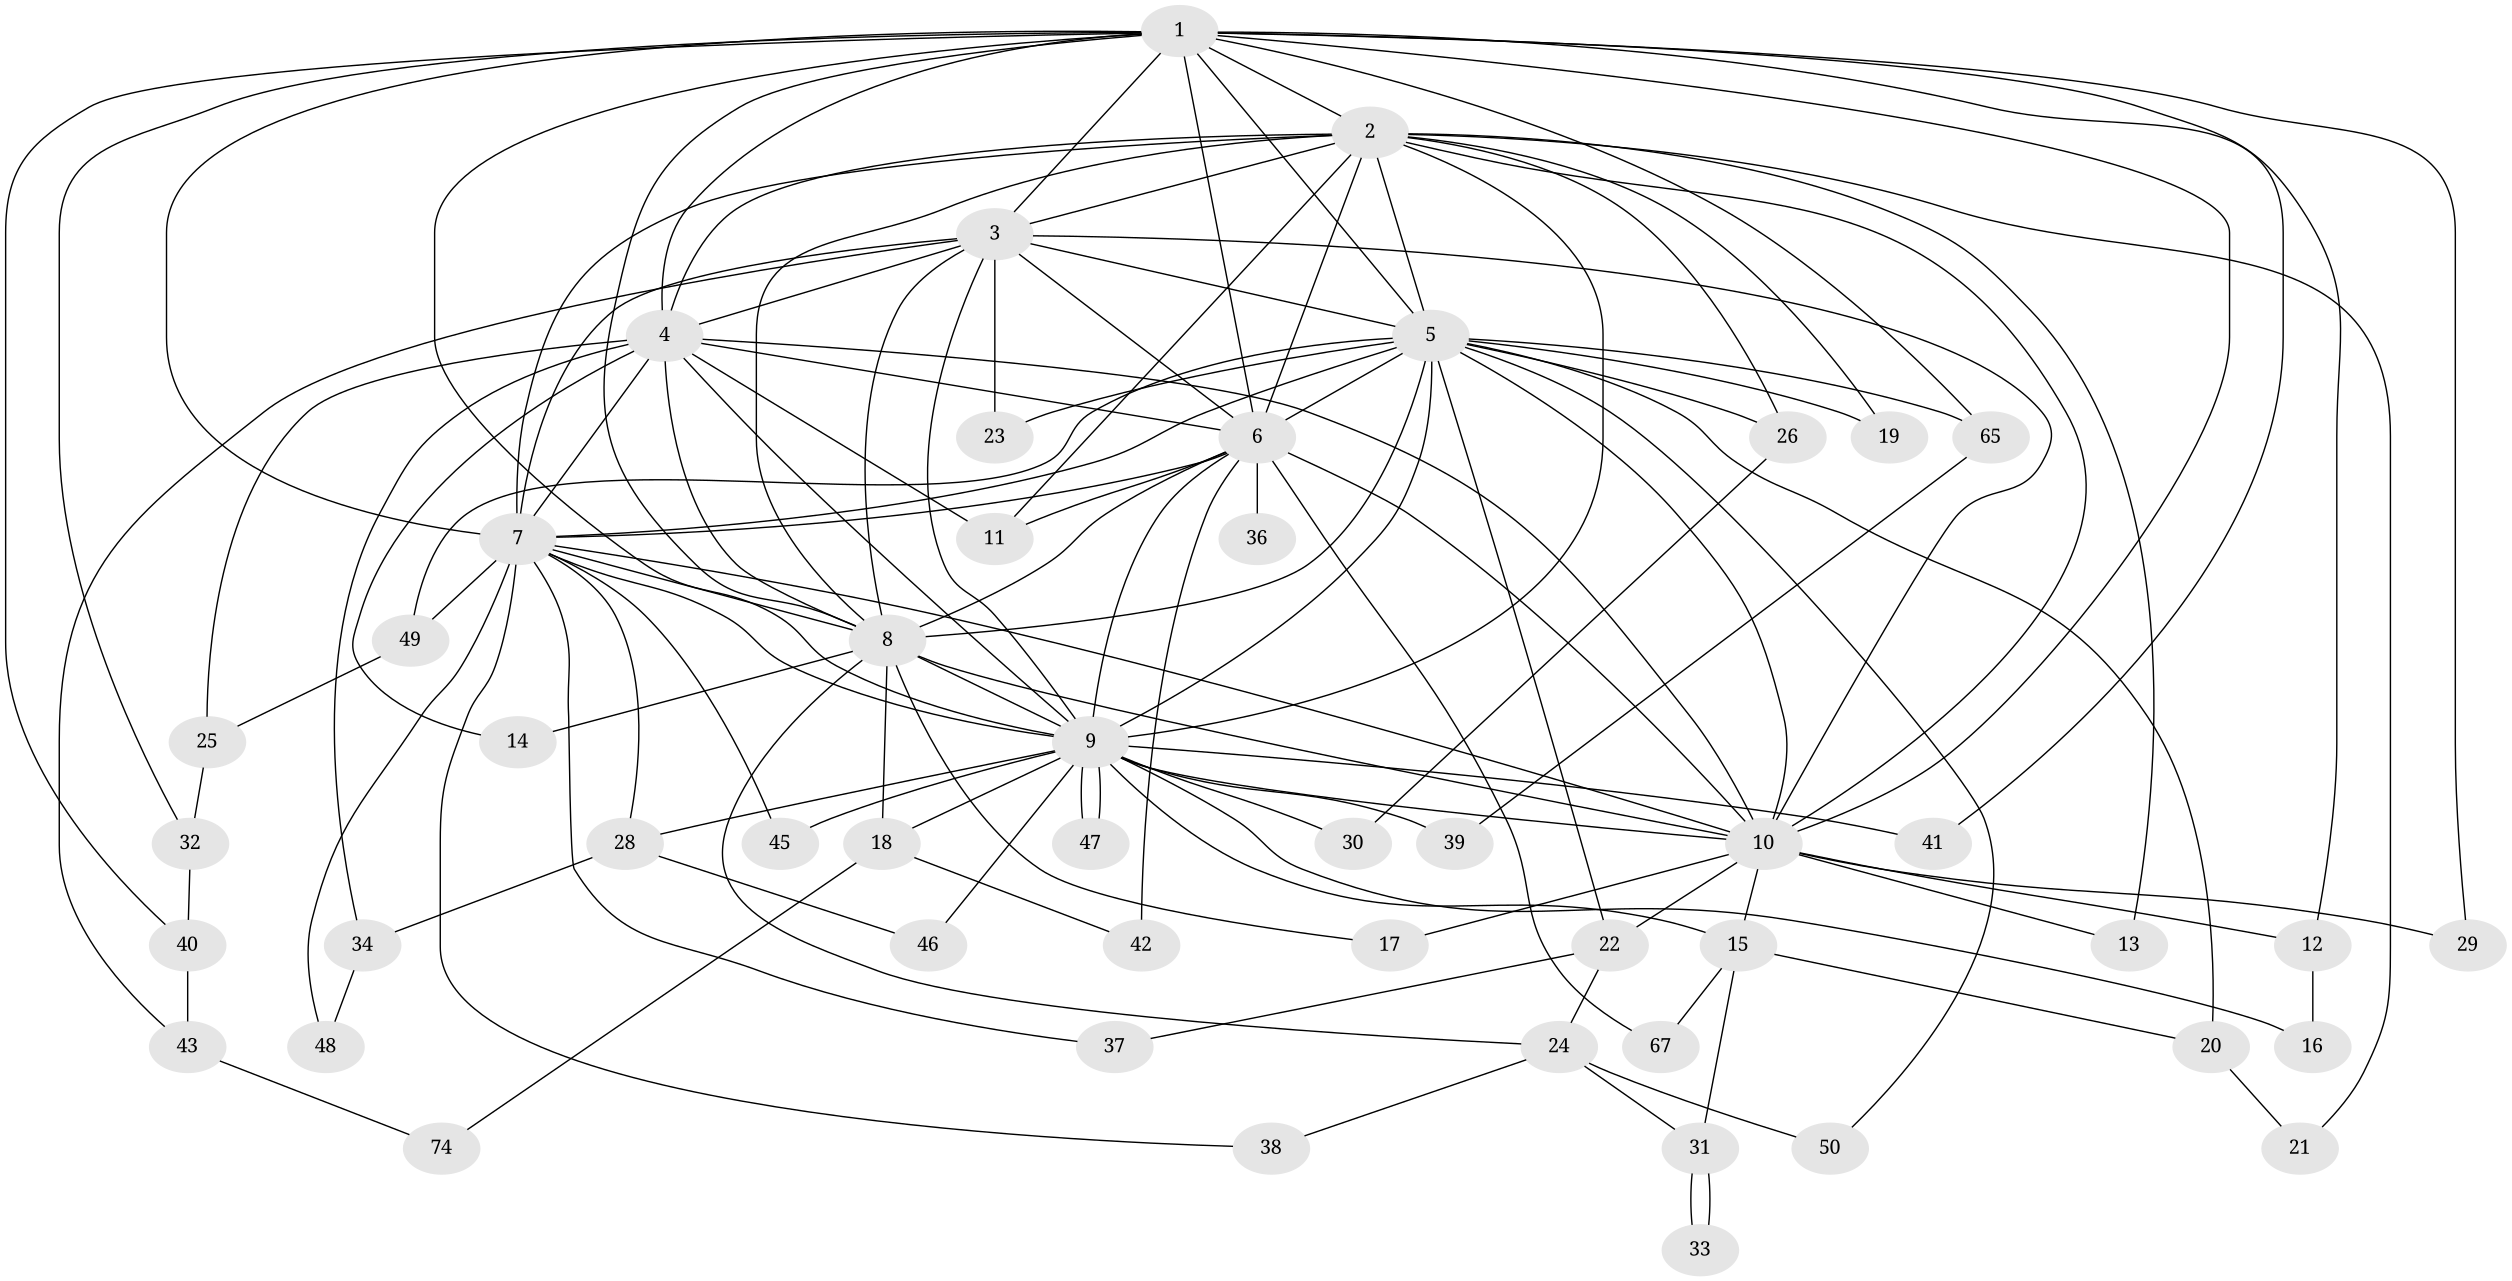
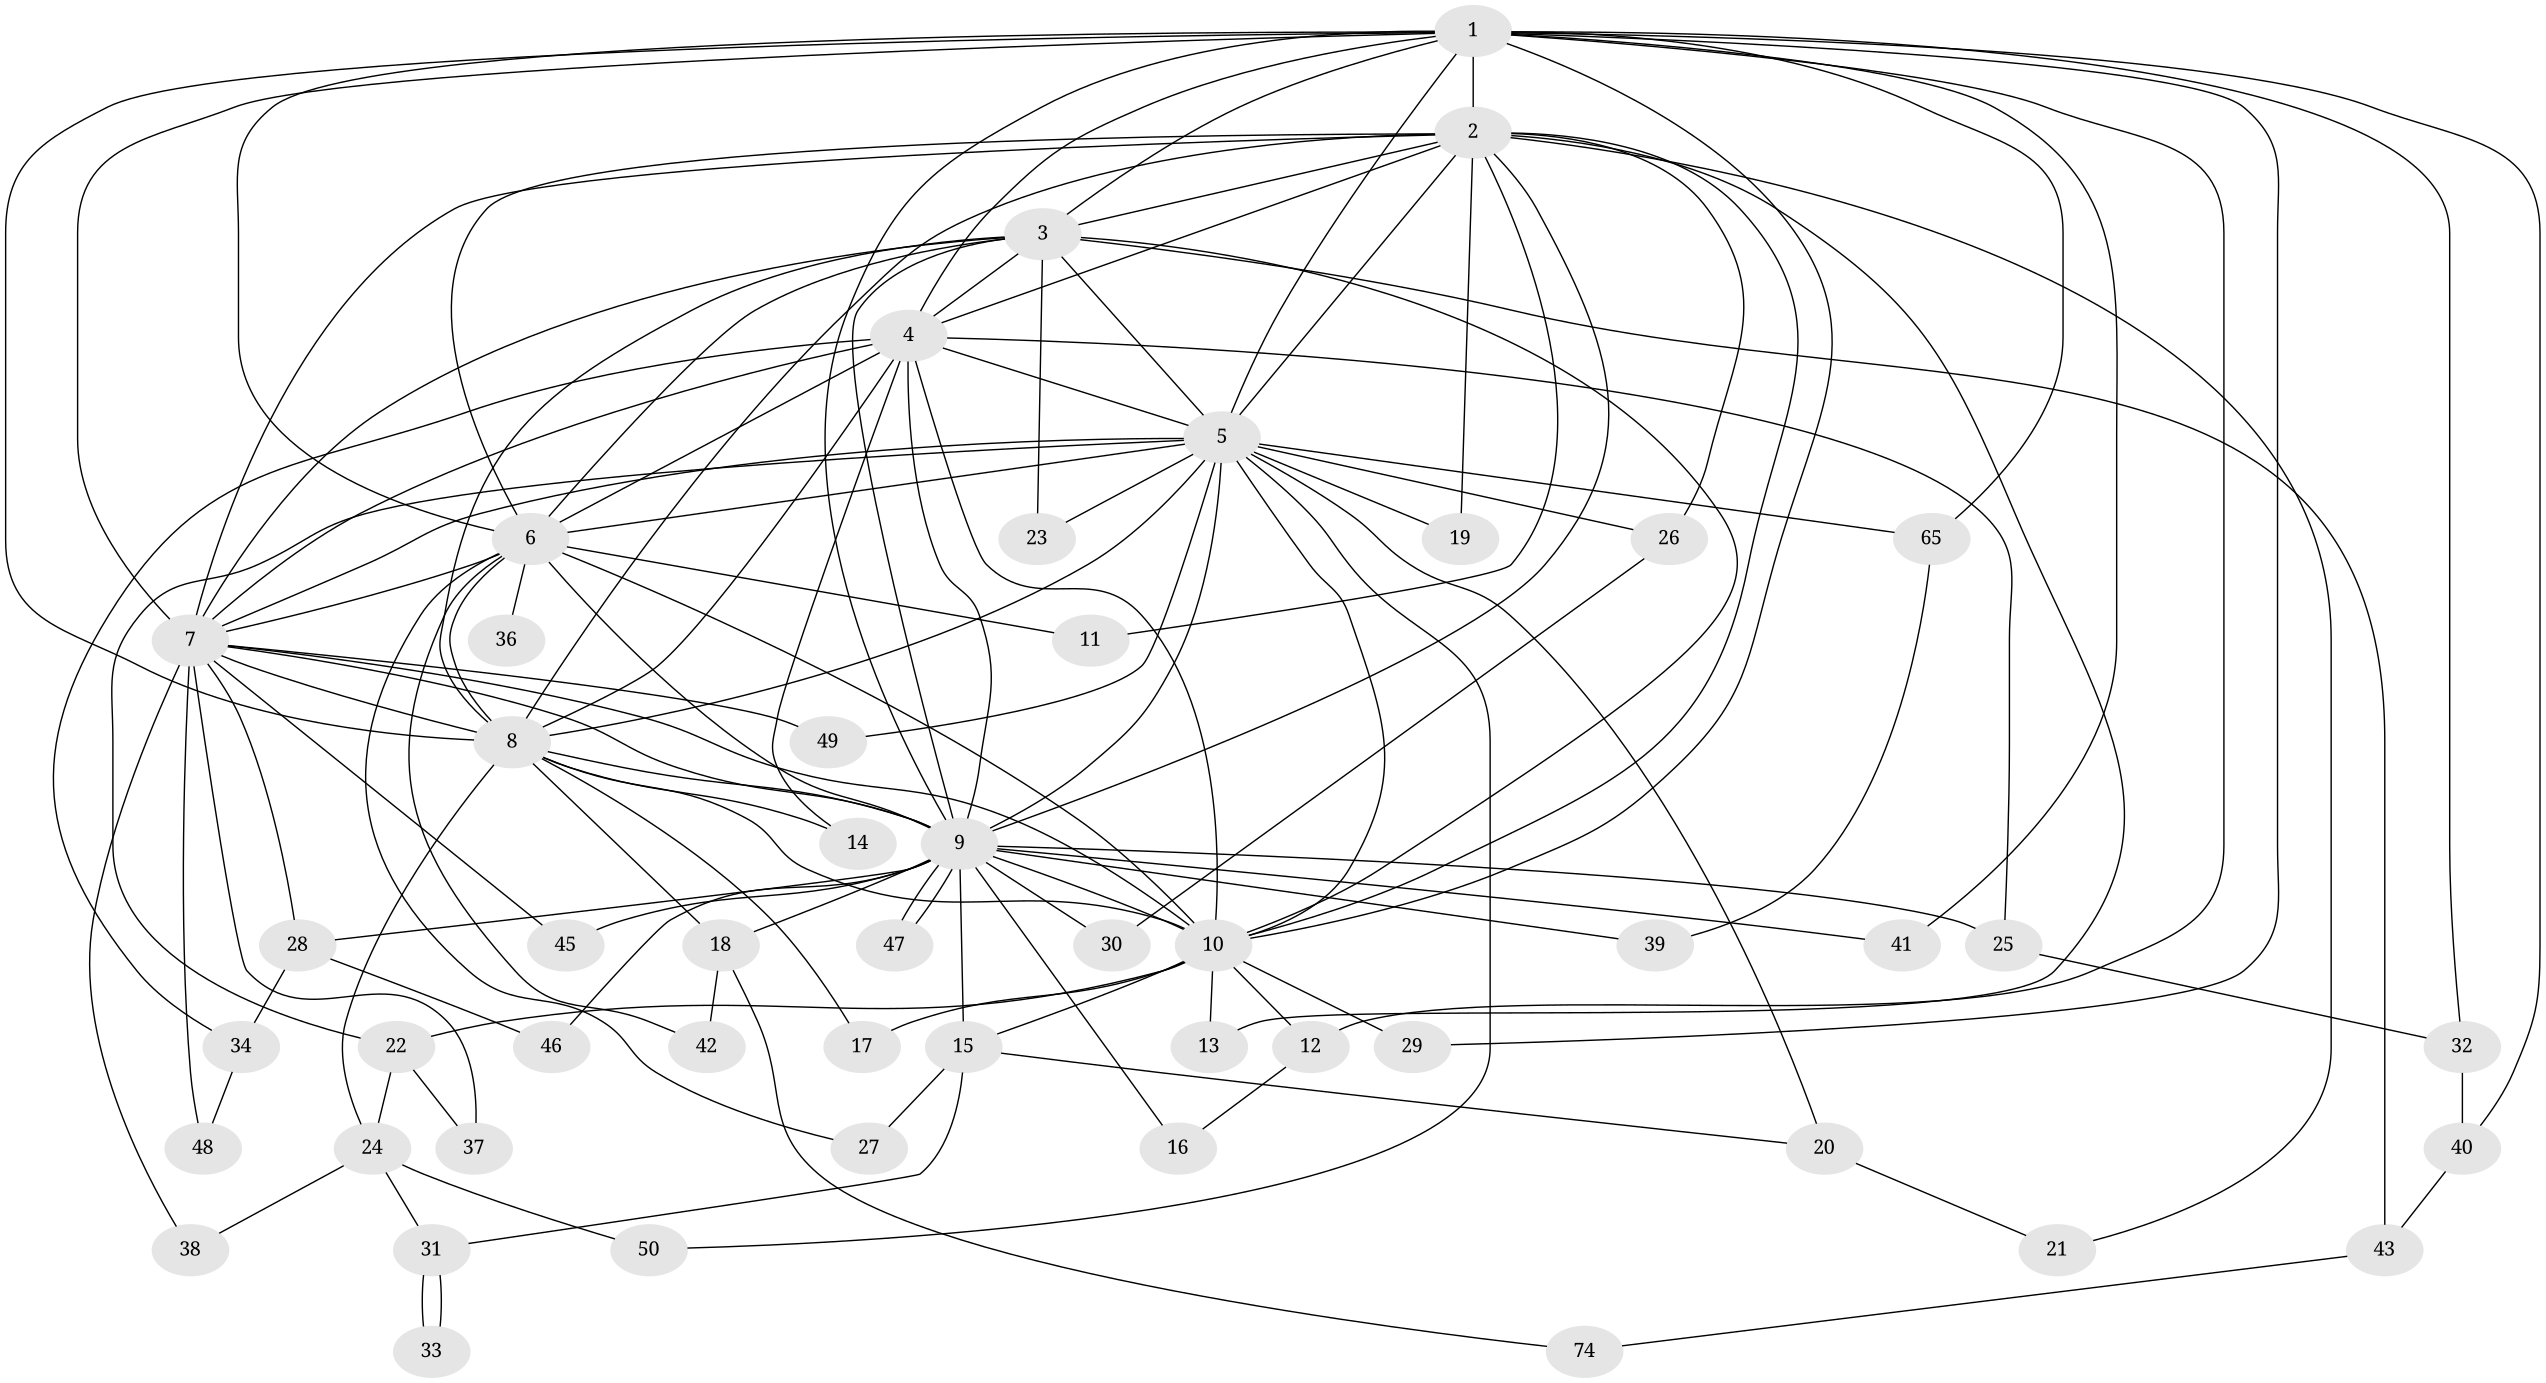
edge "4" -- "11": now "4" -- "5"
edge "49" -- "25": now "9" -- "25"
node "67": label "67" -> "27"
